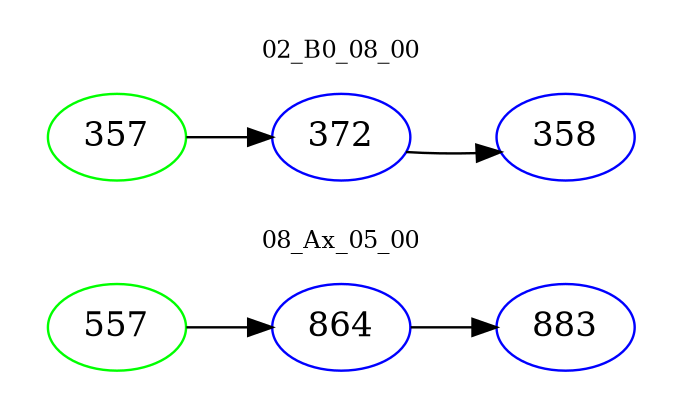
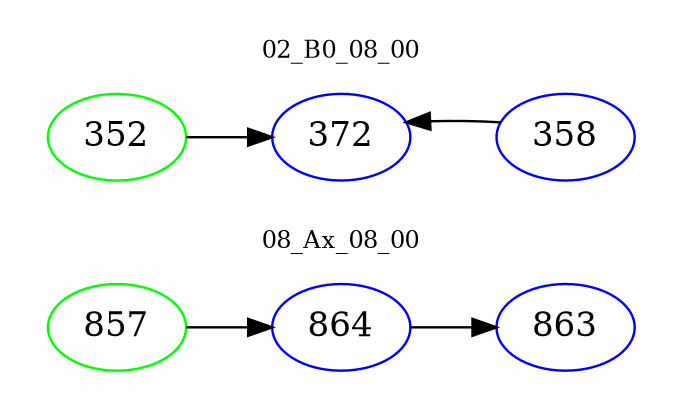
node "357": label "357" -> "352"
edge "372" -> "358": reversed
cluster "08_Ax_05_00": label "08_Ax_05_00" -> "08_Ax_08_00"
node "557": label "557" -> "857"
node "883": label "883" -> "863"
